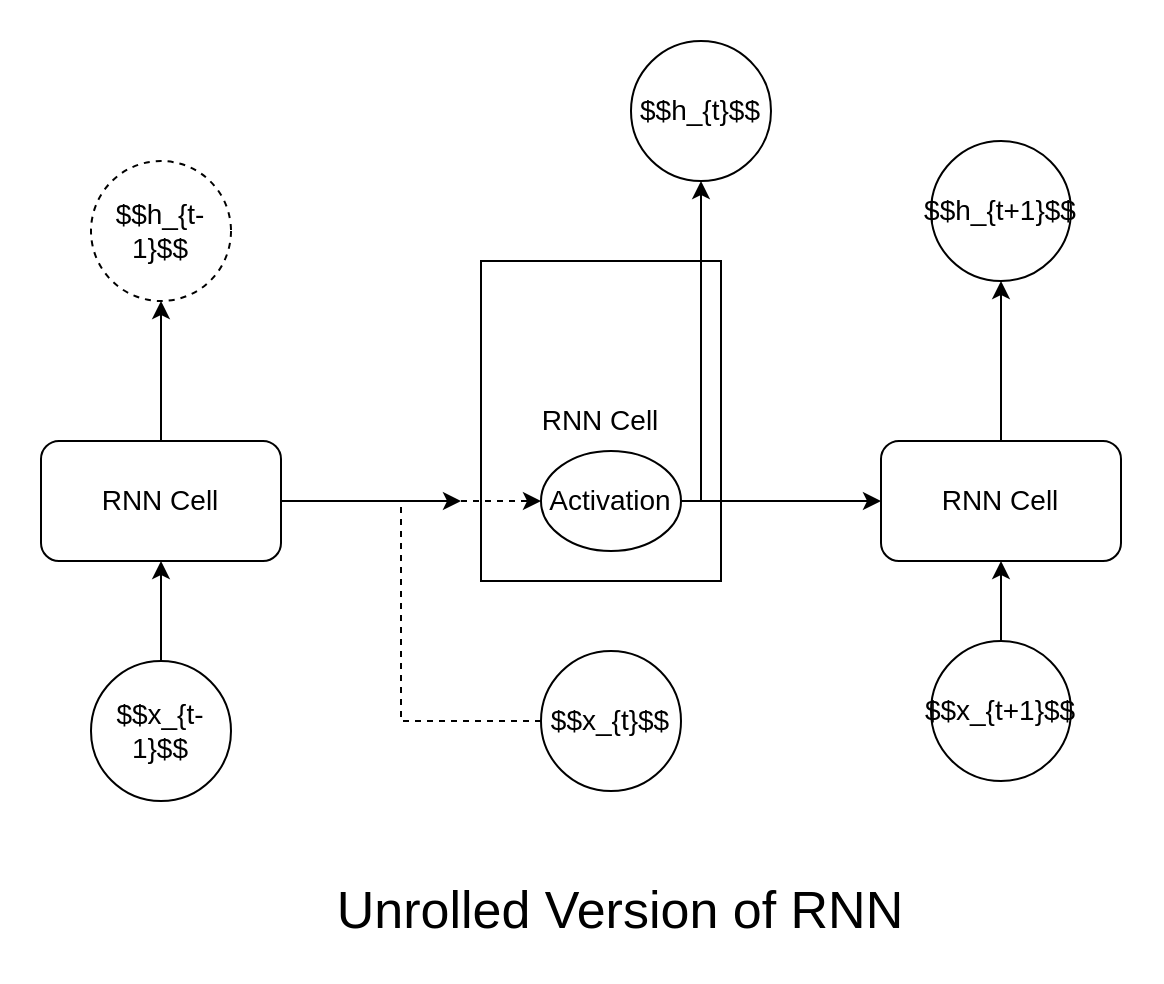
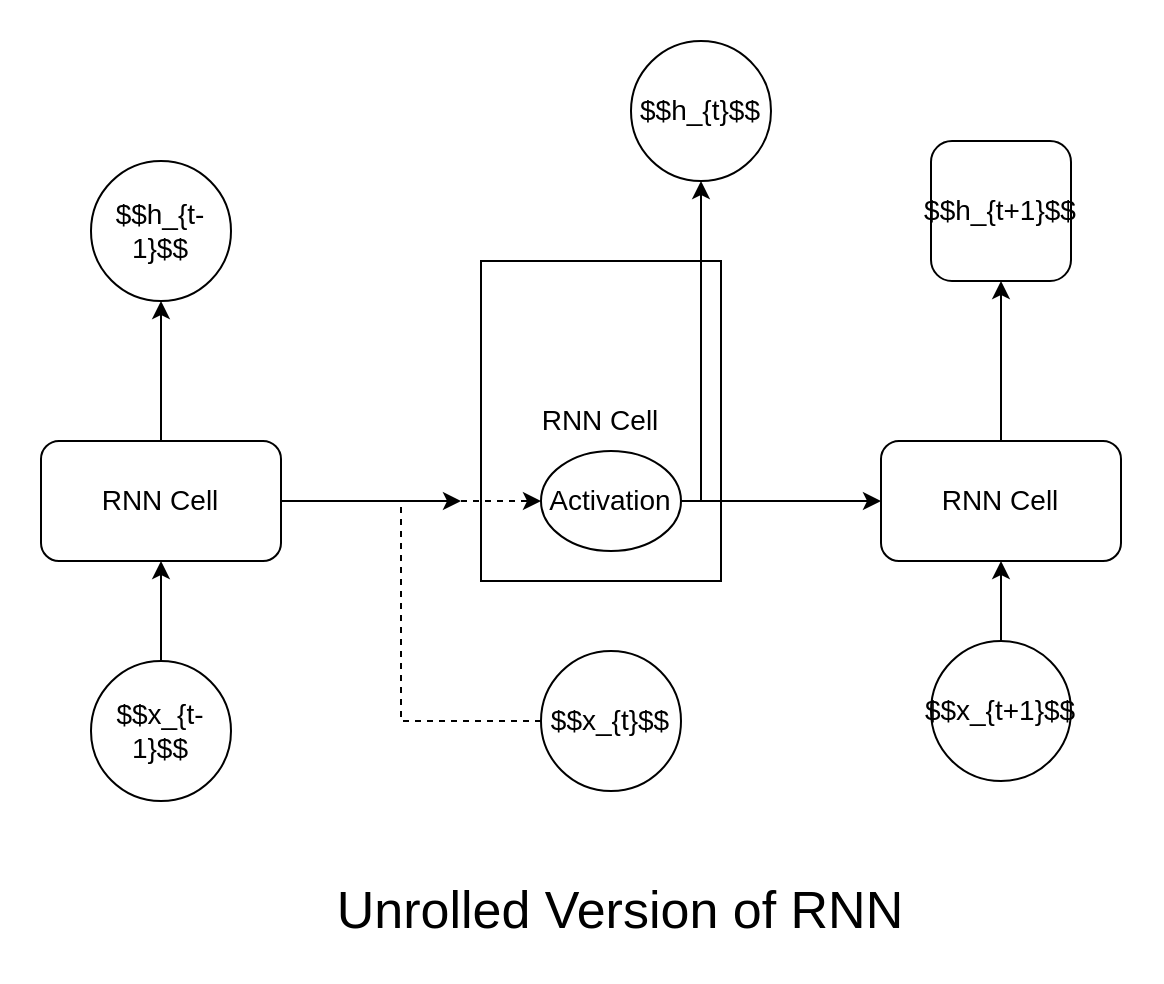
node "$$h_{t+1}$$": shape ellipse -> rounded rectangle
node "$$h_{t-1}$$": style dashed -> solid
